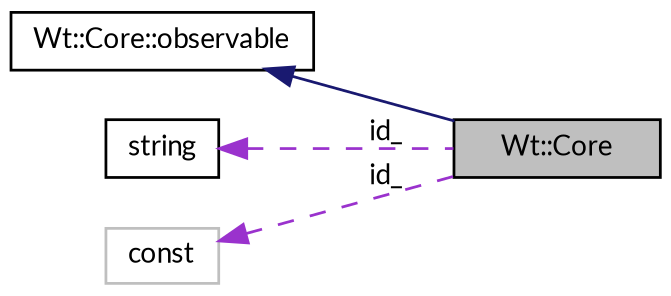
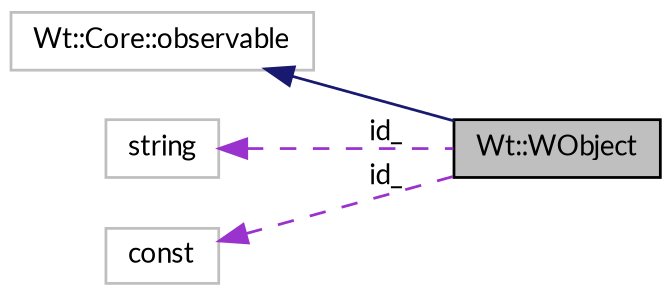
node "Wt::Core::observable": color black -> grey75
node "string": color black -> grey75
node "Wt::Core": label "Wt::Core" -> "Wt::WObject"
